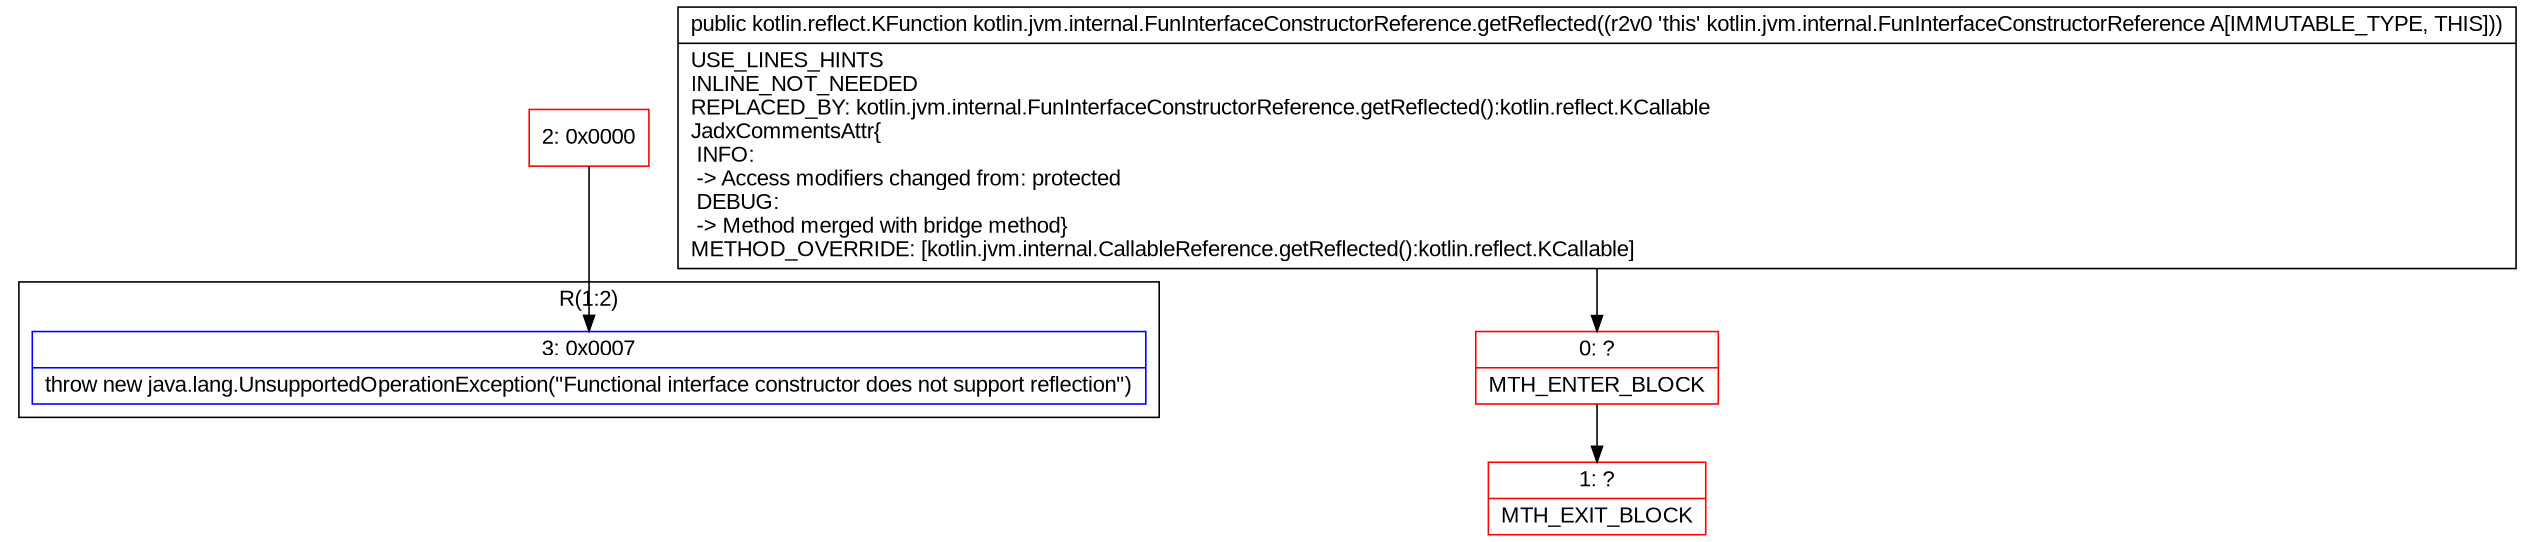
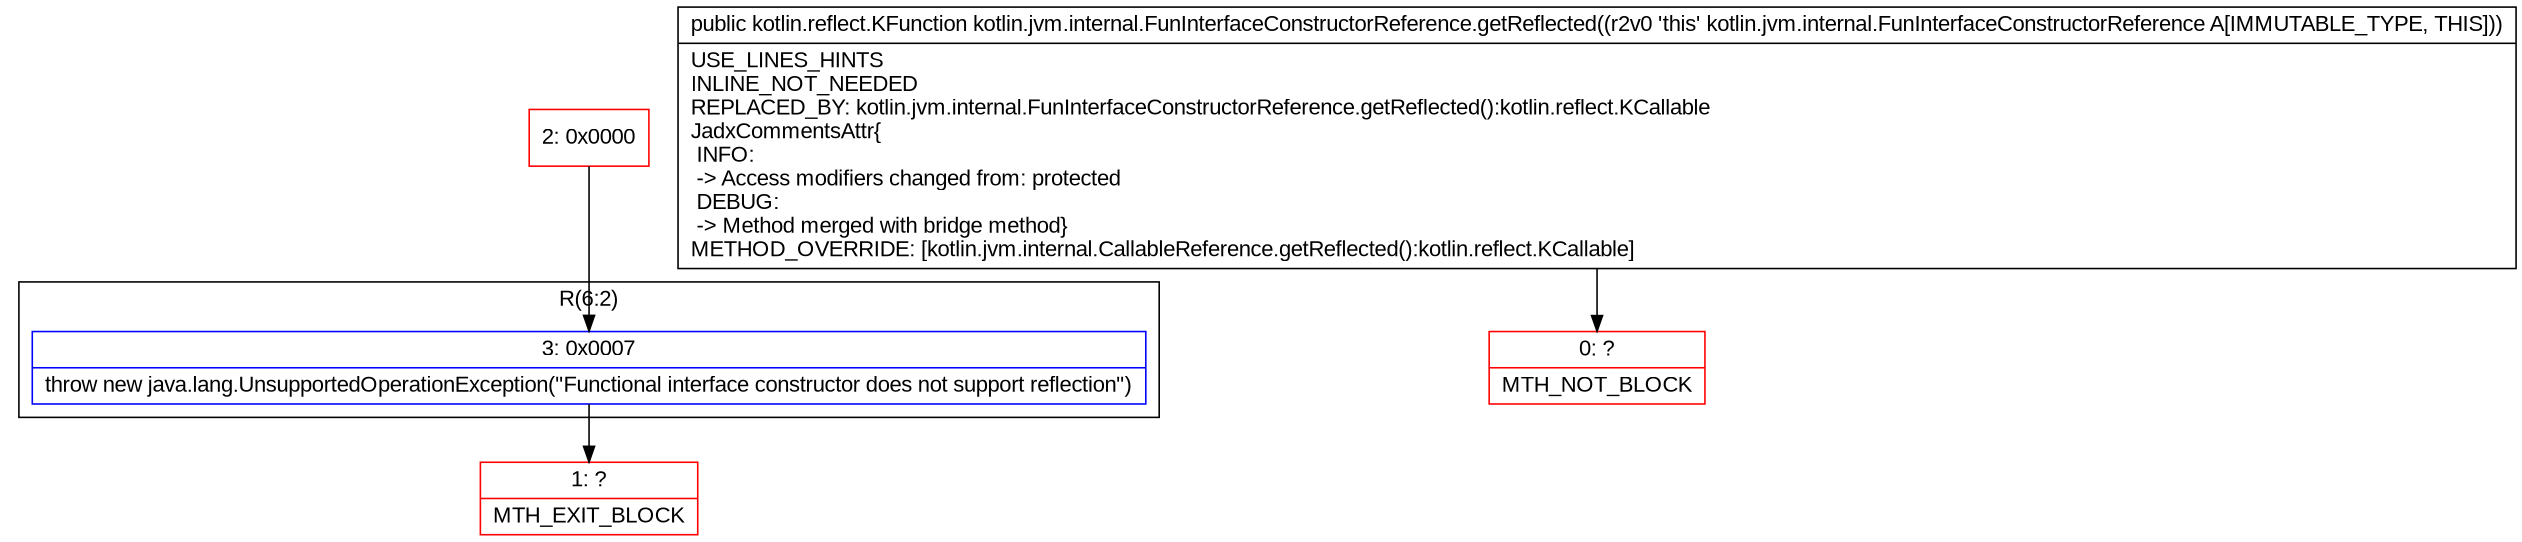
cluster "R(1:2)": label "R(1:2)" -> "R(6:2)"
node "0: ?": text "MTH_ENTER_BLOCK" -> "MTH_NOT_BLOCK"
edge "0: ?" -> "1: ?": now "3: 0x0007" -> "1: ?"
